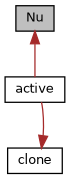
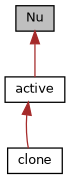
edge "active" -> "clone": reversed
